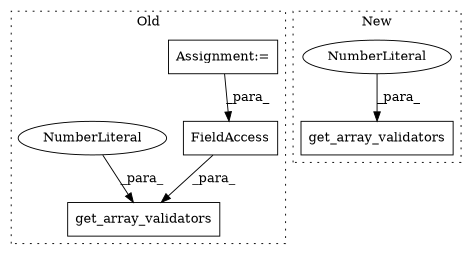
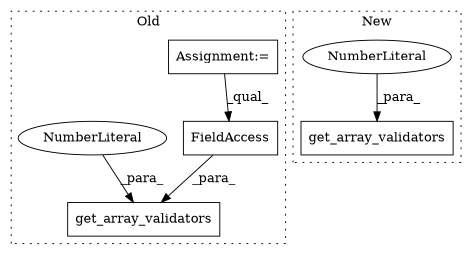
edge "Assignment:=" -> "FieldAccess": label "_para_" -> "_qual_"
